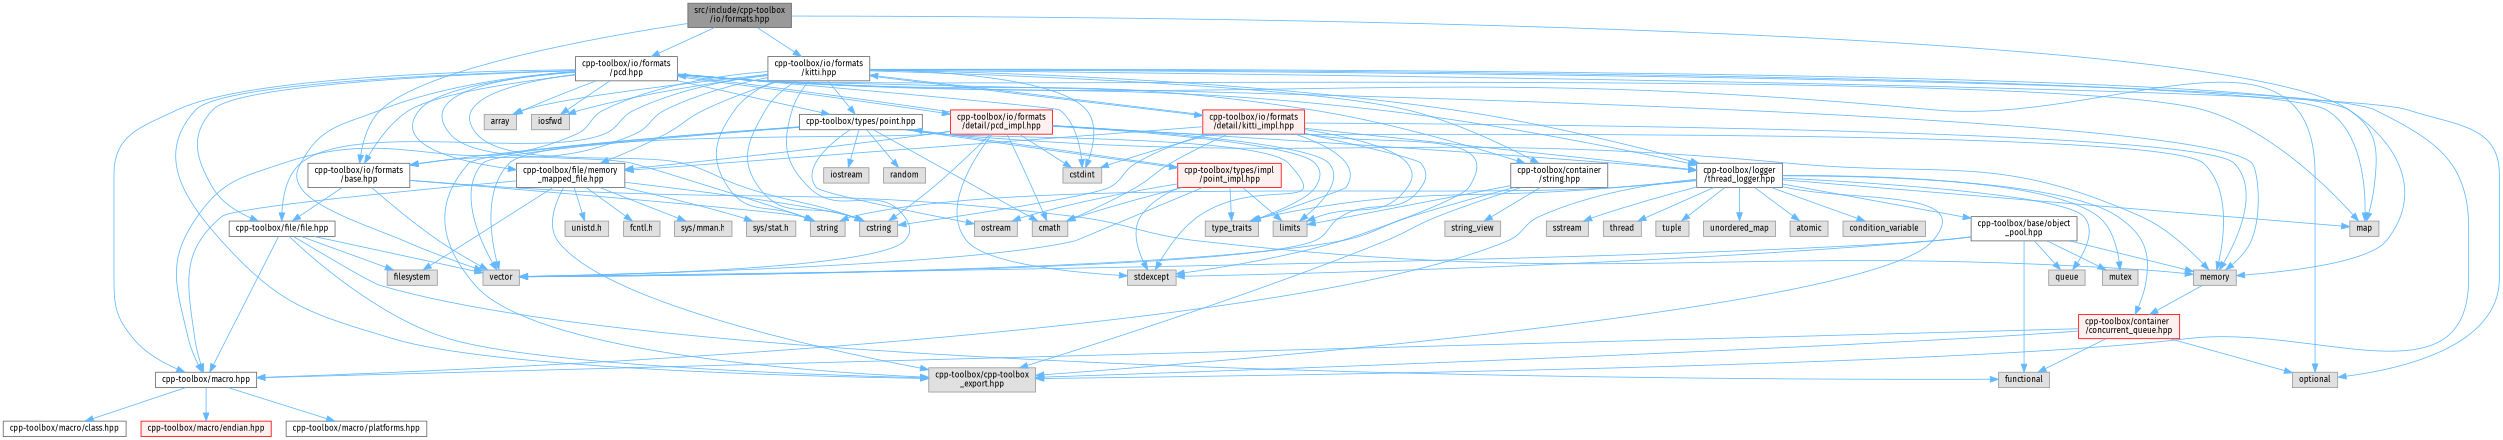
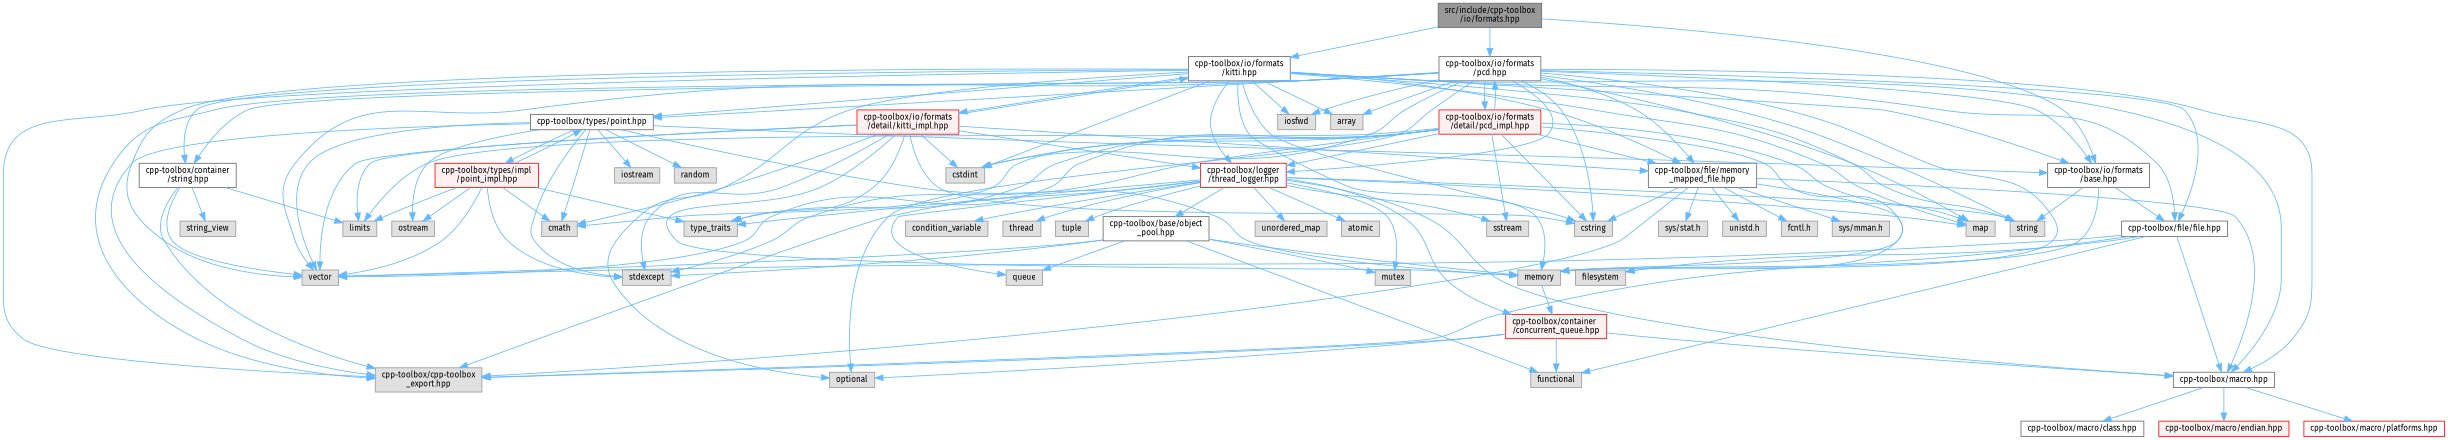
edge "src/include/cpp-toolbox /io/formats.hpp" -> "map": now "cpp-toolbox/io/formats /detail/pcd_impl.hpp" -> "map"
edge "cpp-toolbox/io/formats /detail/pcd_impl.hpp" -> "sstream": added
node "cpp-toolbox/logger /thread_logger.hpp": color grey40 -> red
edge "cpp-toolbox/io/formats /base.hpp" -> "vector": removed
node "cpp-toolbox/macro/platforms.hpp": color grey40 -> red
